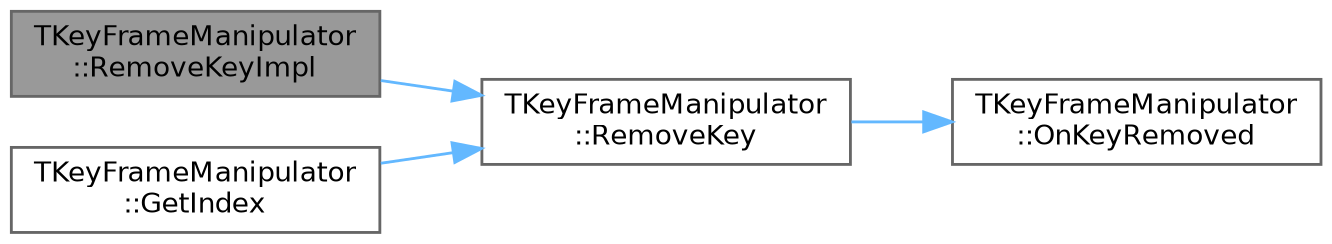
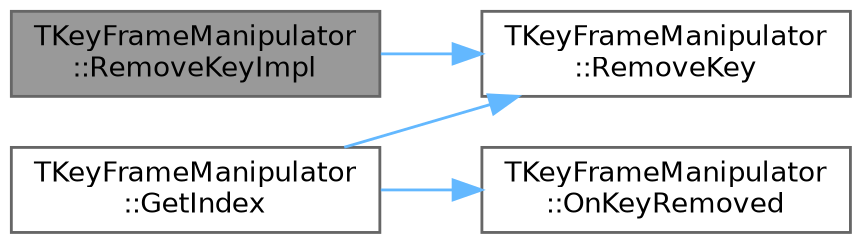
edge "TKeyFrameManipulator ::RemoveKey" -> "TKeyFrameManipulator ::OnKeyRemoved": now "TKeyFrameManipulator ::GetIndex" -> "TKeyFrameManipulator ::OnKeyRemoved"
